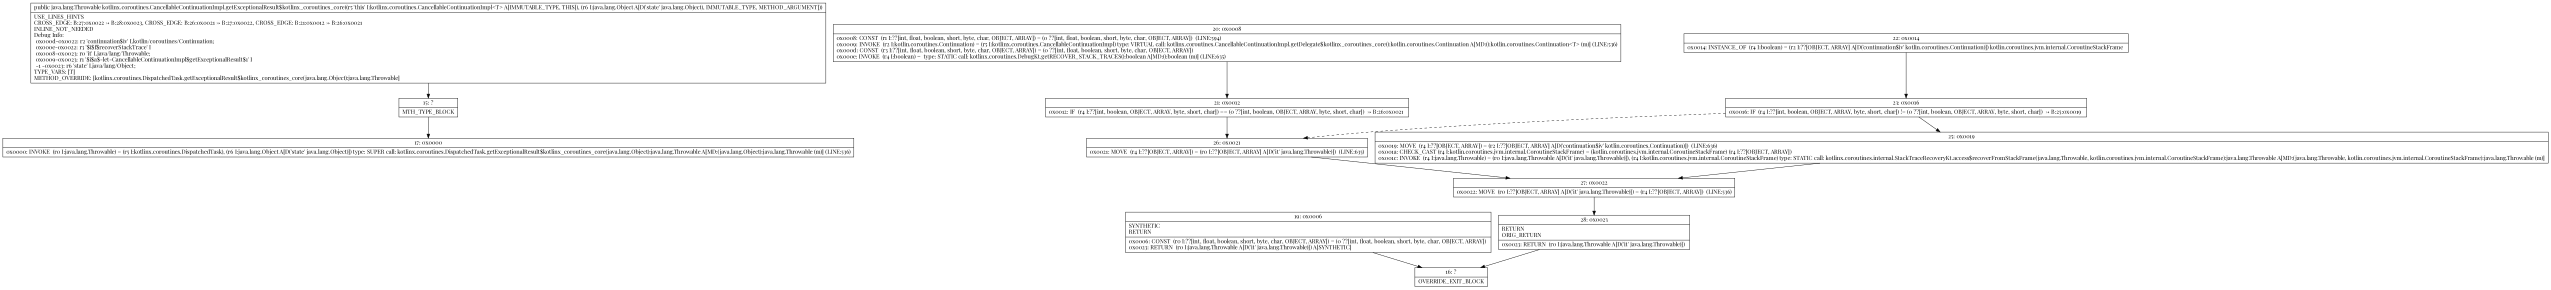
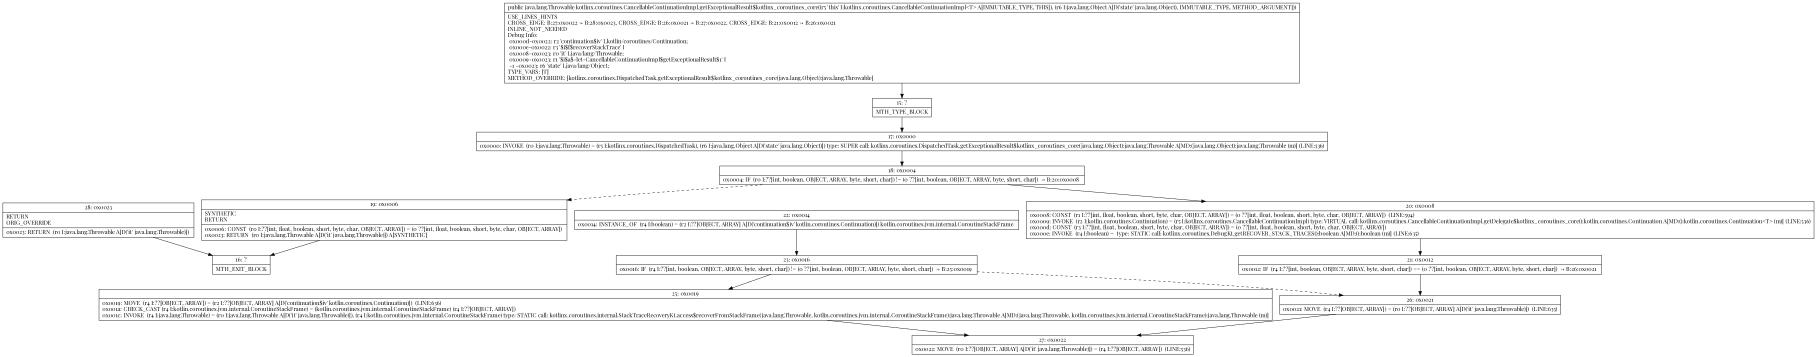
node "18: 0x0004": added
edge "27: 0x0022" -> "28: 0x0023": removed
node "28: 0x0023": text "ORIG_RETURN" -> "ORIG_OVERRIDE"
node "16: ?": text "OVERRIDE_EXIT_BLOCK" -> "MTH_EXIT_BLOCK"
